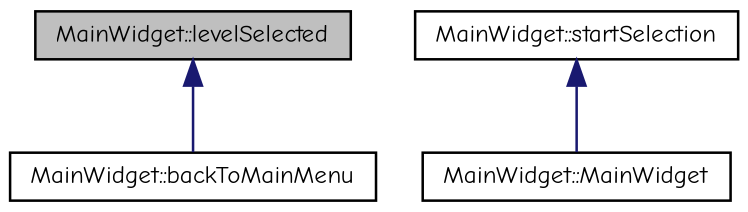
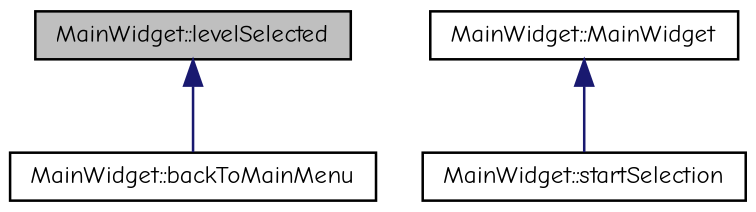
edge "MainWidget::MainWidget" -> "MainWidget::startSelection": reversed
